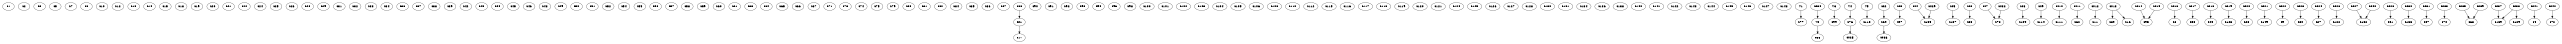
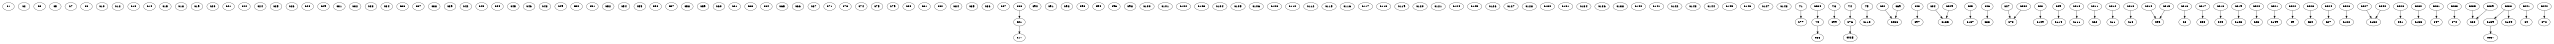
edge "co2" -> "c69": now "co2" -> "co36"
edge "co37" -> "c139": reversed
node "c89": removed
